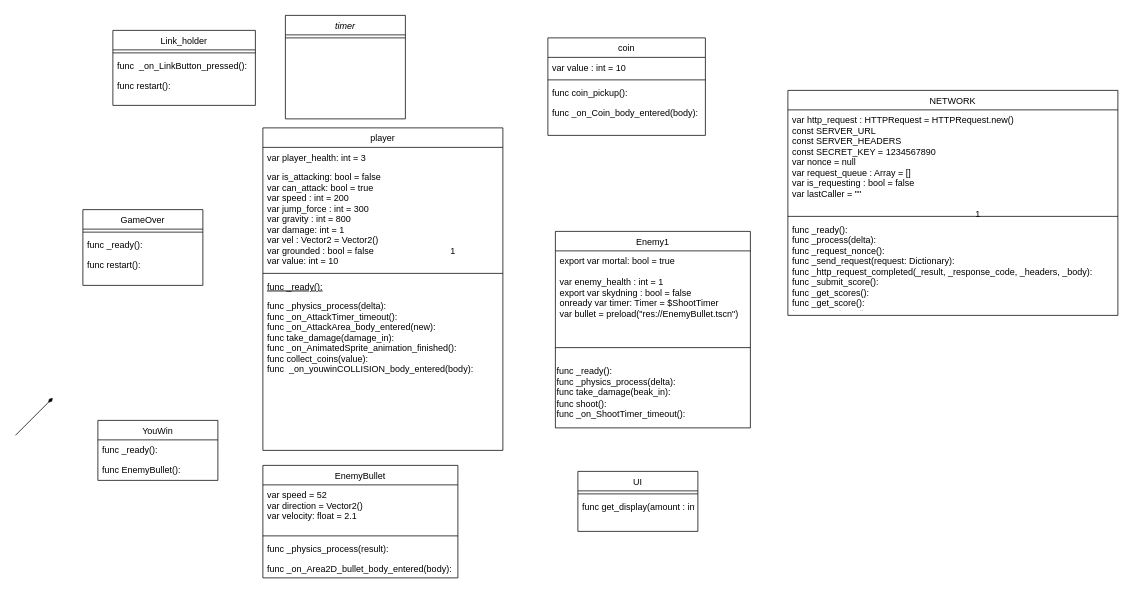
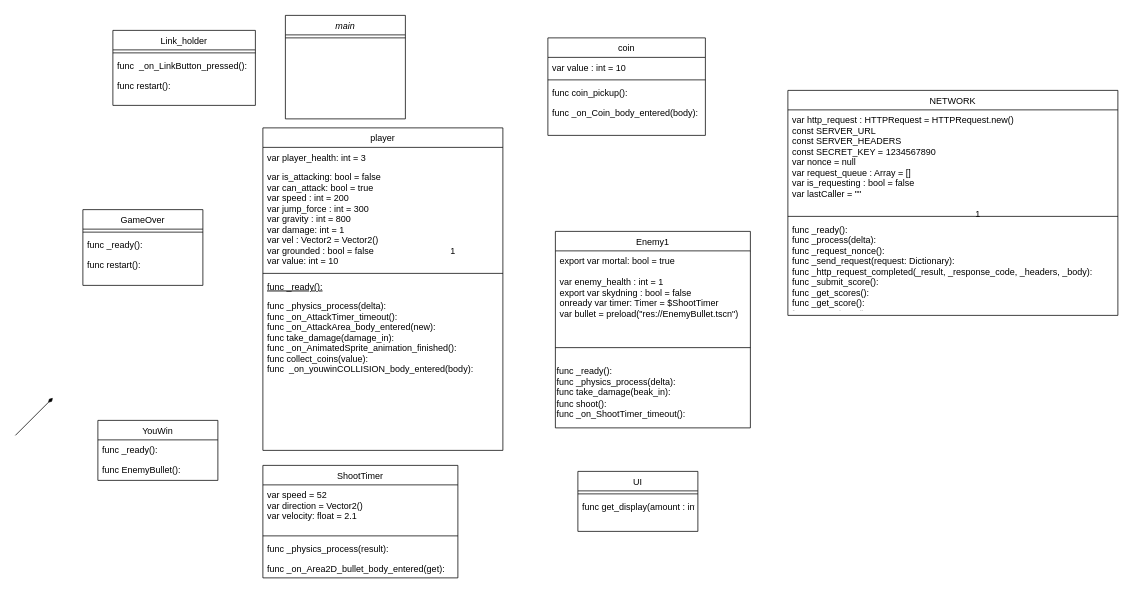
node "timer": label "timer" -> "main"
node "EnemyBullet": label "EnemyBullet" -> "ShootTimer"
node "func _on_Area2D_bullet_body_entered(body):": label "func _on_Area2D_bullet_body_entered(body):" -> "func _on_Area2D_bullet_body_entered(get):"
